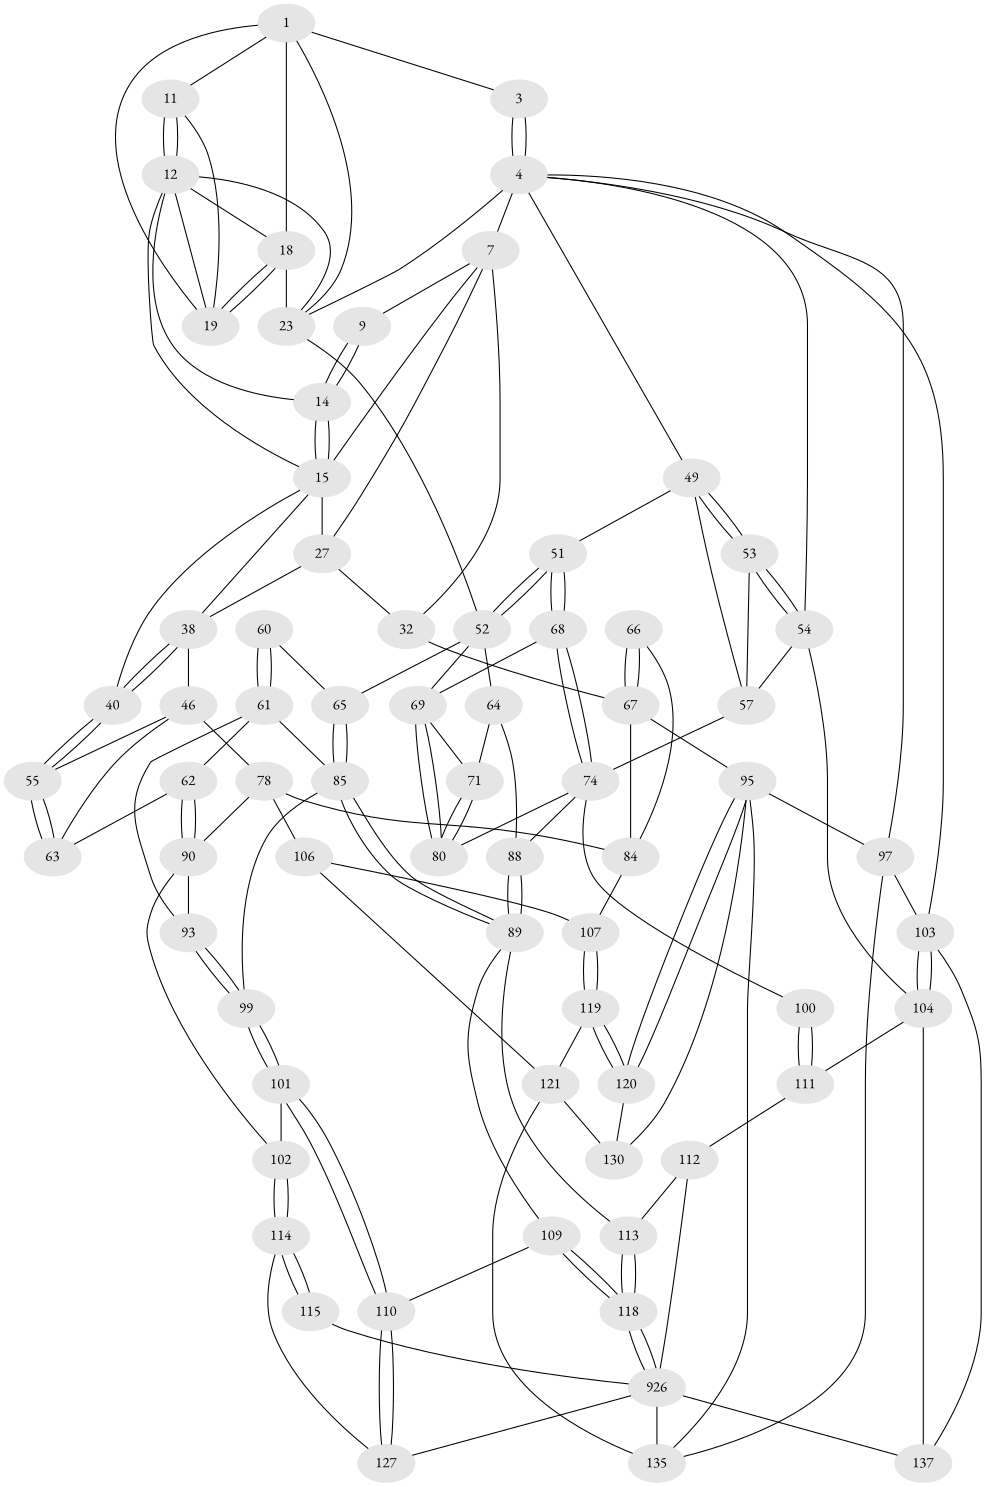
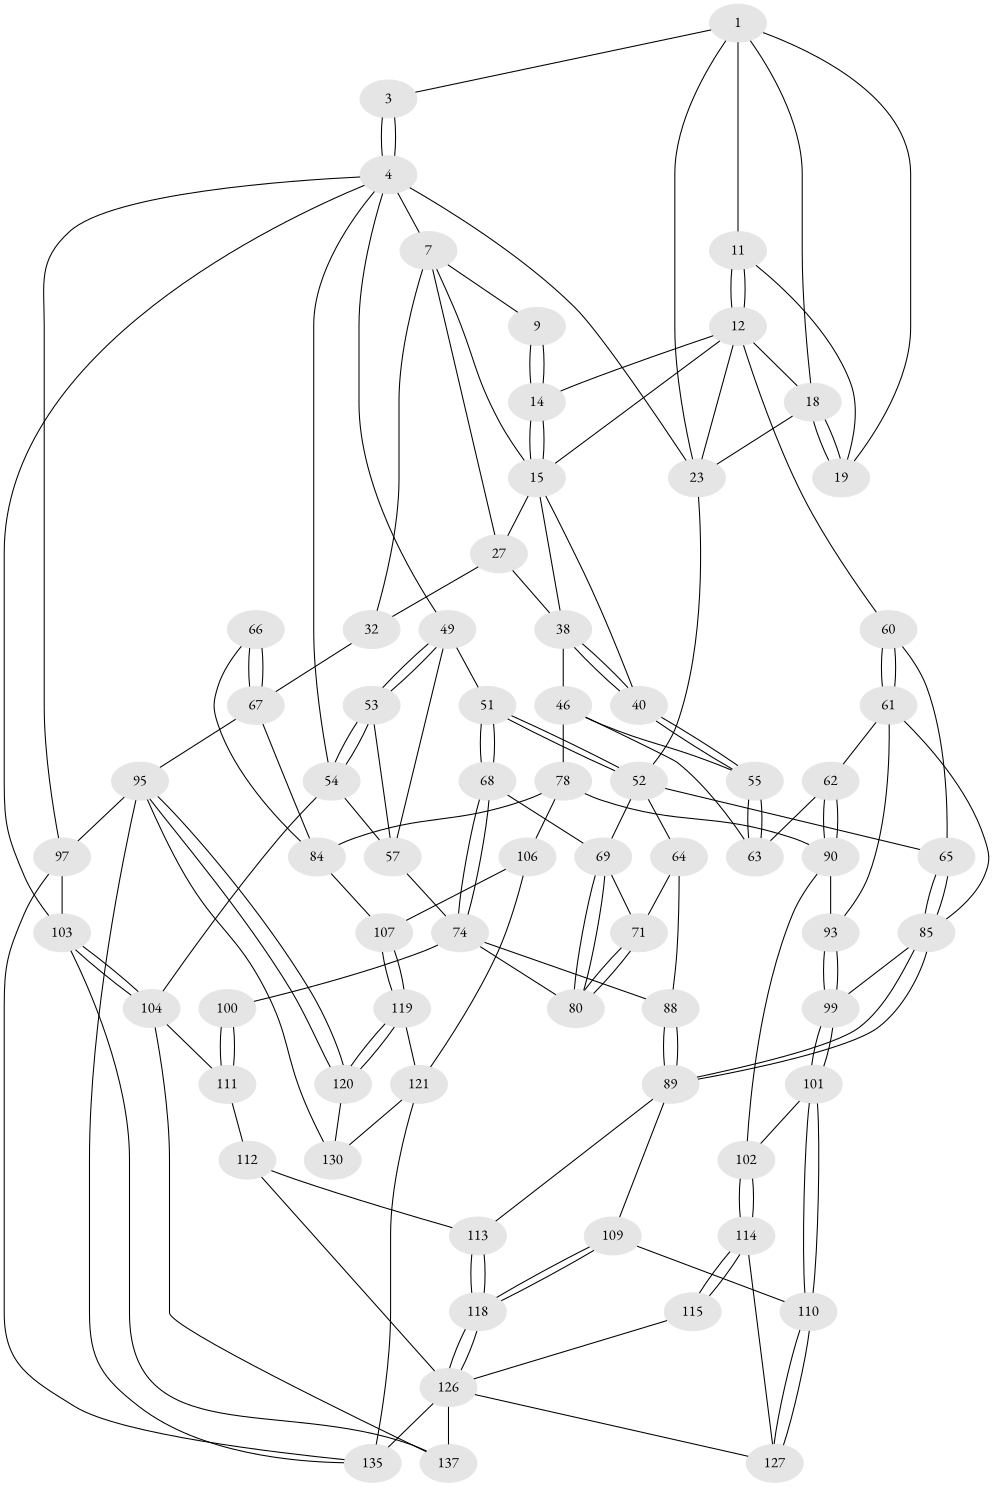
edge "12" -- "19": now "12" -- "60"
node "926": label "926" -> "126"
